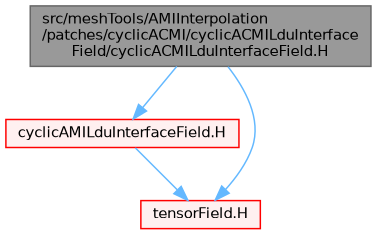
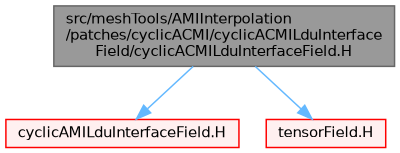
edge "cyclicAMILduInterfaceField.H" -> "tensorField.H": removed
